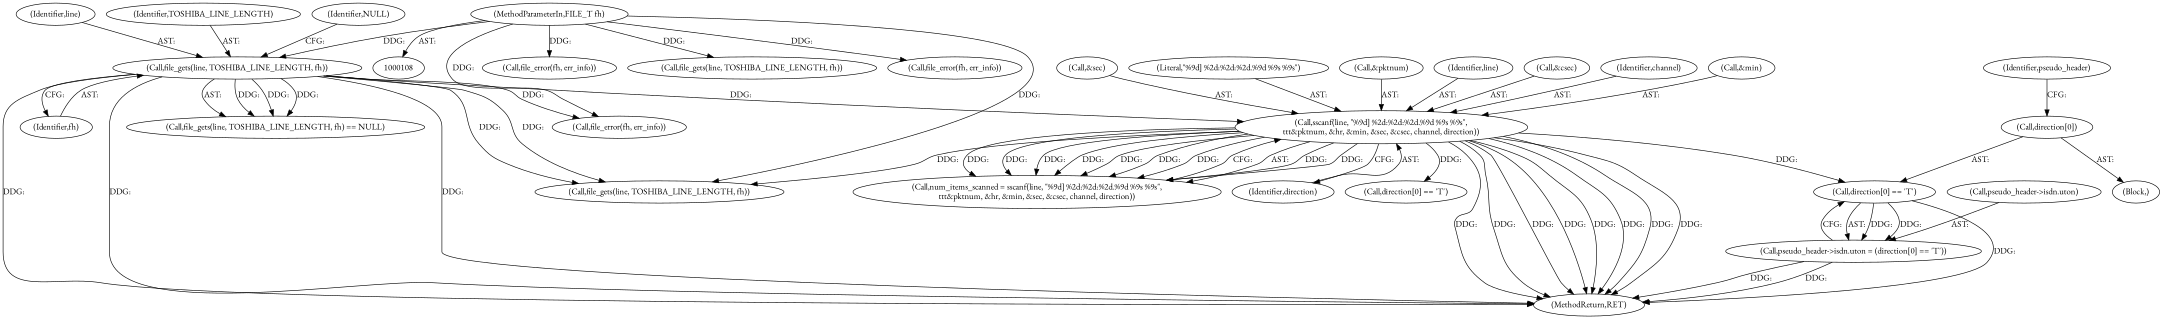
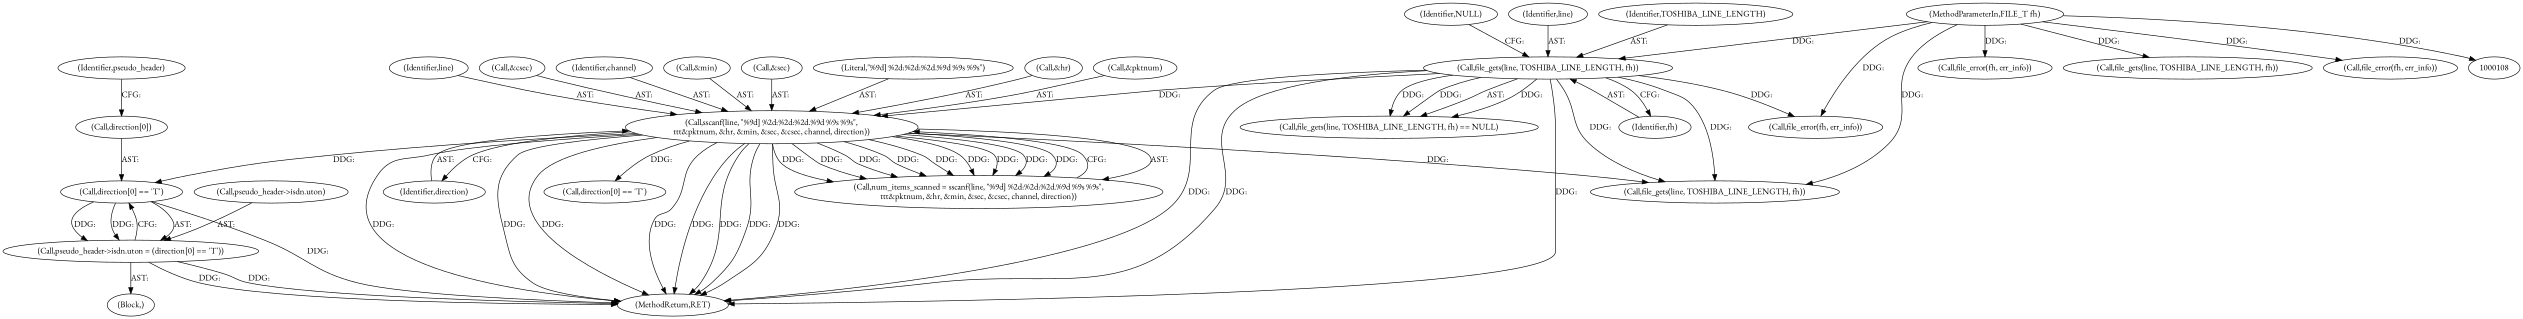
edge "(MethodParameterIn,FILE_T fh)" -> "1000108": label "AST: " -> "DDG: "
node "(Call,&hr)": added
edge "(Call,direction[0])" -> "(Block,)": now "(Call,pseudo_header->isdn.uton = (direction[0] == 'T'))" -> "(Block,)"
